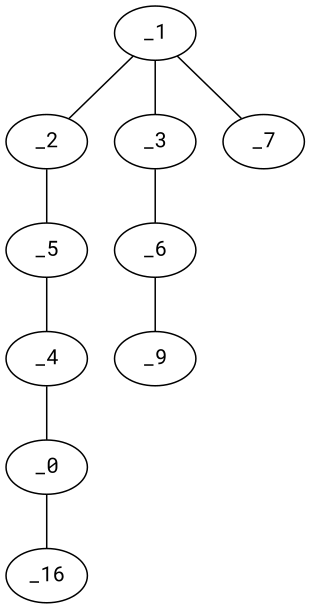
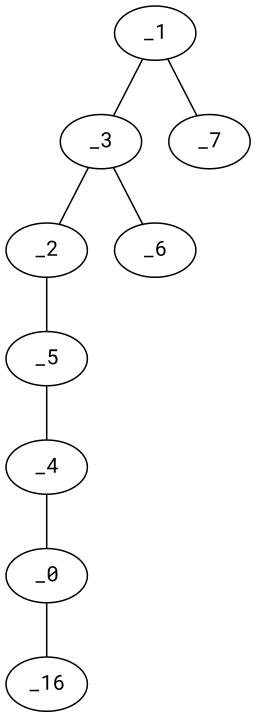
edge "_1" -- "_2": now "_3" -- "_2"
node "_9": removed
